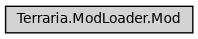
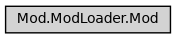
node "Terraria.ModLoader.Mod": label "Terraria.ModLoader.Mod" -> "Mod.ModLoader.Mod"
